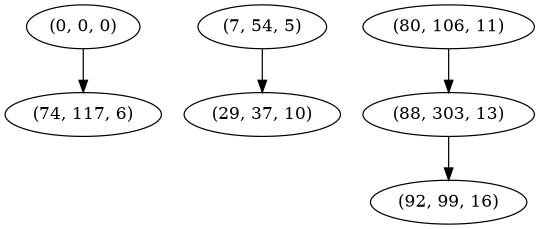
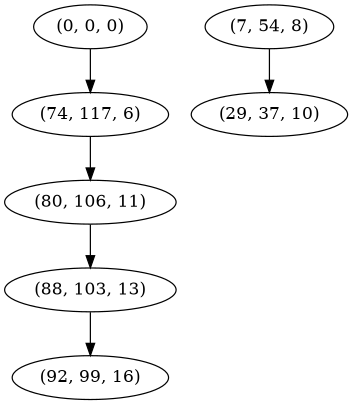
node "(7, 54, 5)": label "(7, 54, 5)" -> "(7, 54, 8)"
node "(88, 303, 13)": label "(88, 303, 13)" -> "(88, 103, 13)"
edge "(74, 117, 6)" -> "(80, 106, 11)": added
